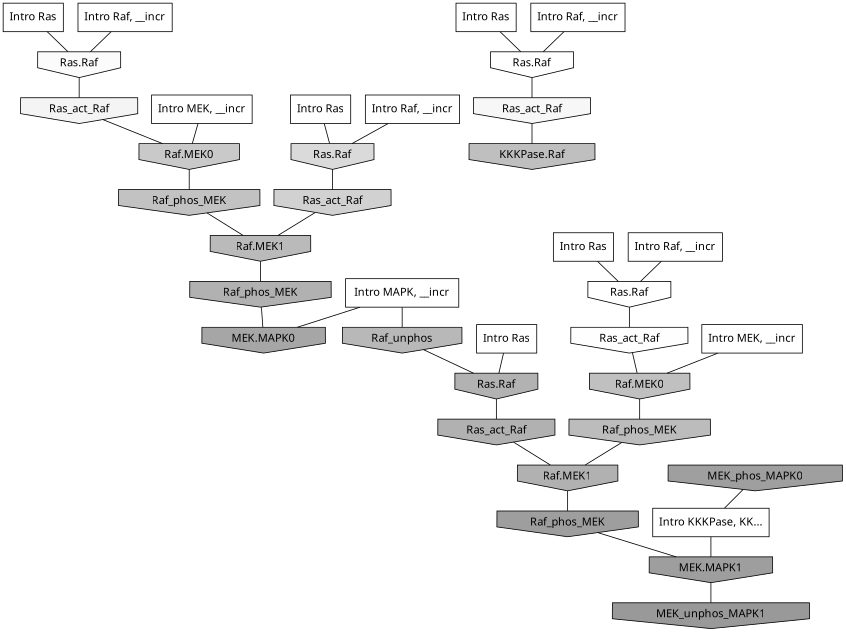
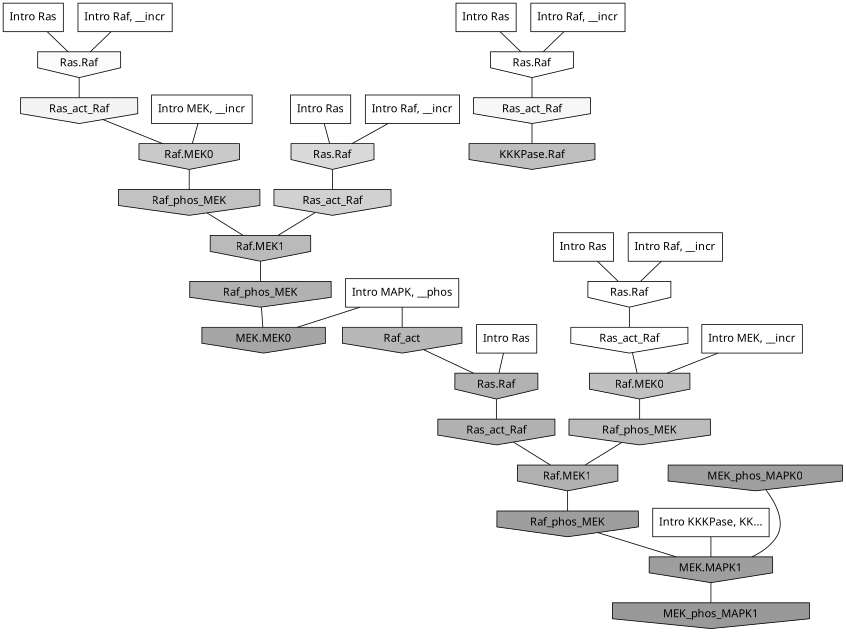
node "Intro MAPK, __incr": label "Intro MAPK, __incr" -> "Intro MAPK, __phos"
node "MEK.MAPK0": label "MEK.MAPK0" -> "MEK.MEK0"
node "Raf_unphos": label "Raf_unphos" -> "Raf_act"
edge "MEK_phos_MAPK0" -- "Intro KKKPase, KK...": now "MEK_phos_MAPK0" -- "MEK.MAPK1"
node "MEK_unphos_MAPK1": label "MEK_unphos_MAPK1" -> "MEK_phos_MAPK1"
